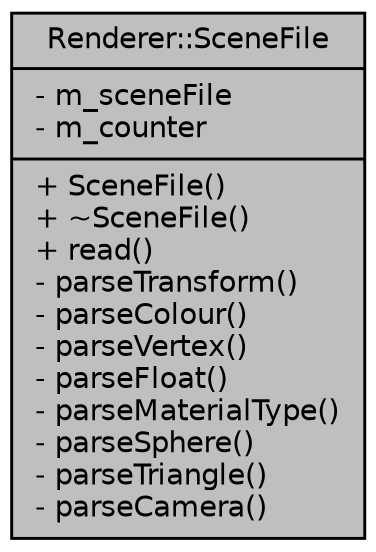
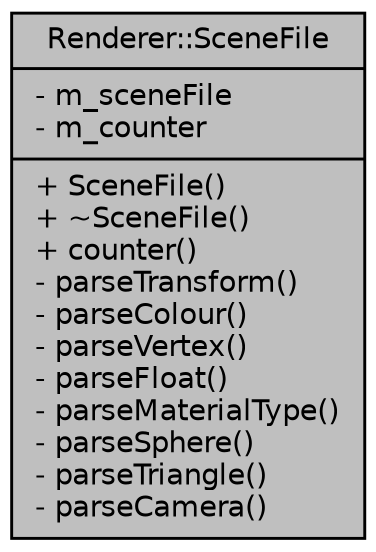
node "Renderer::SceneFile": text "+ read()" -> "+ counter()"
